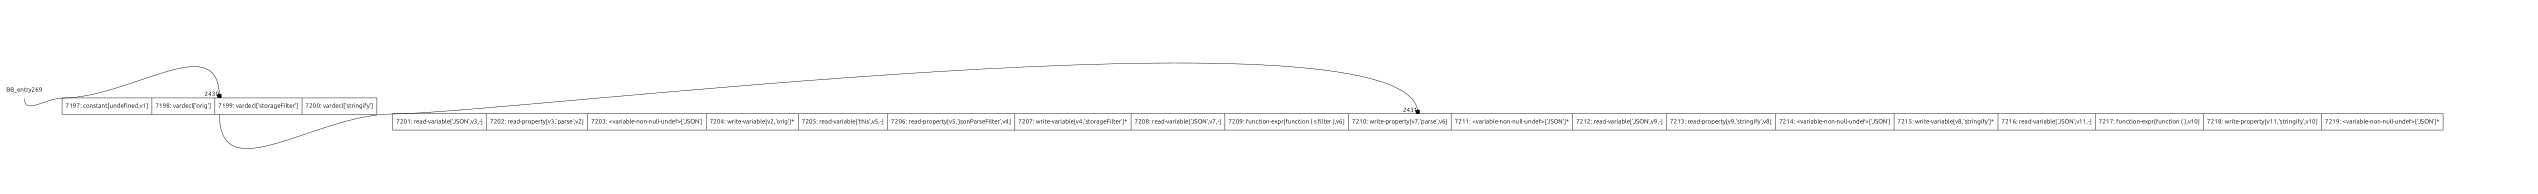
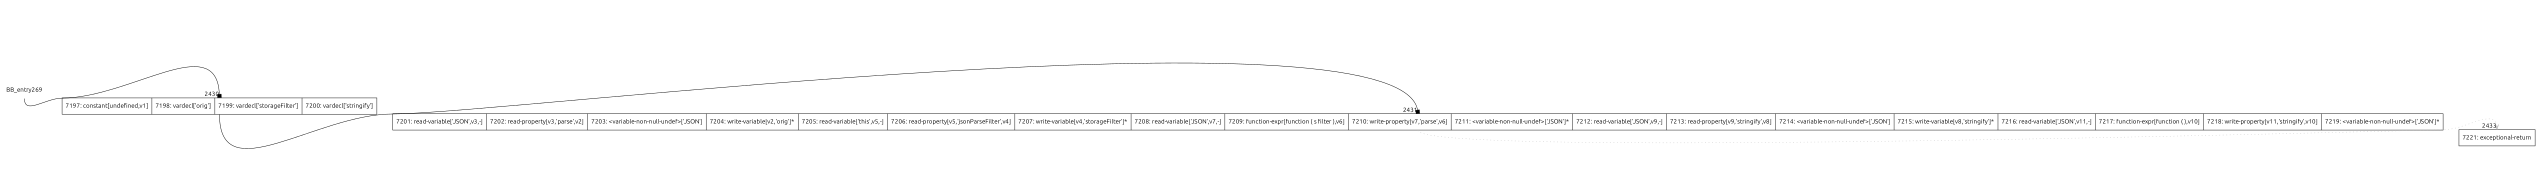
node "7221: exceptional-return": added
